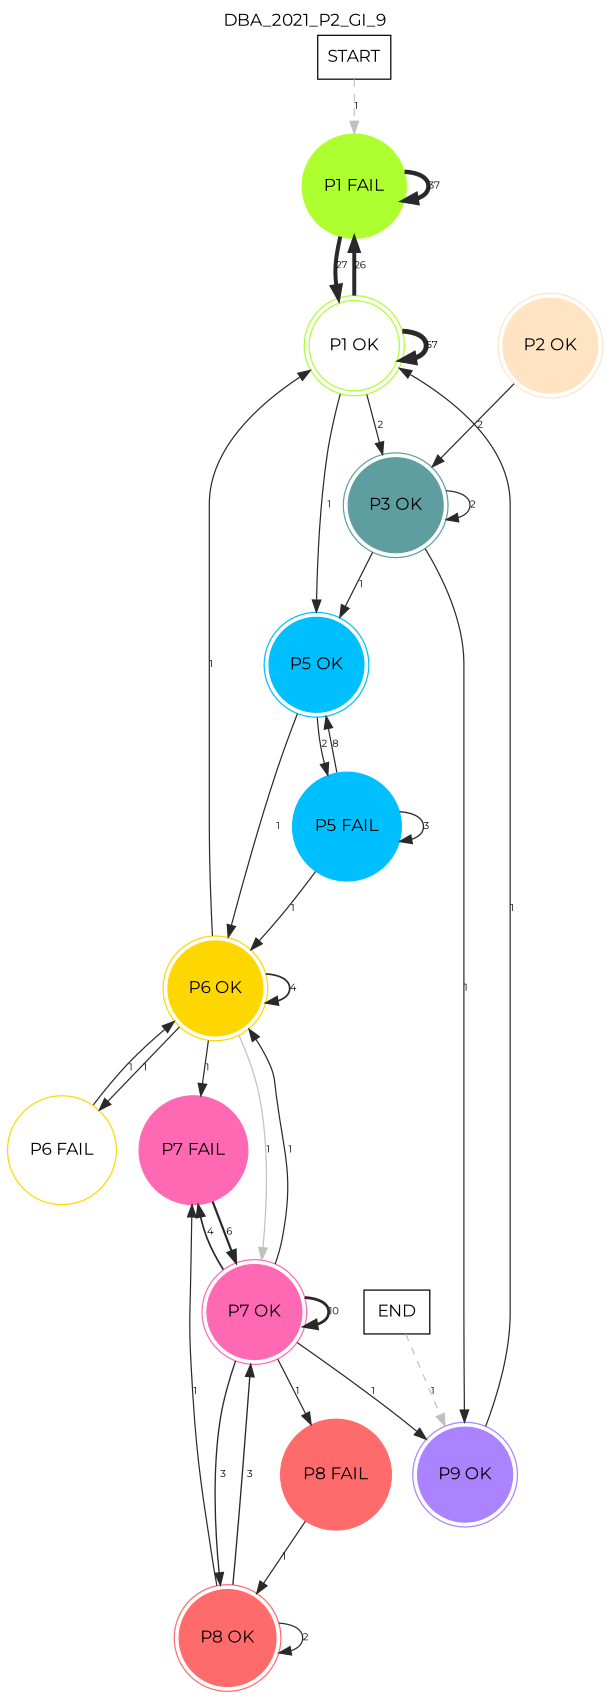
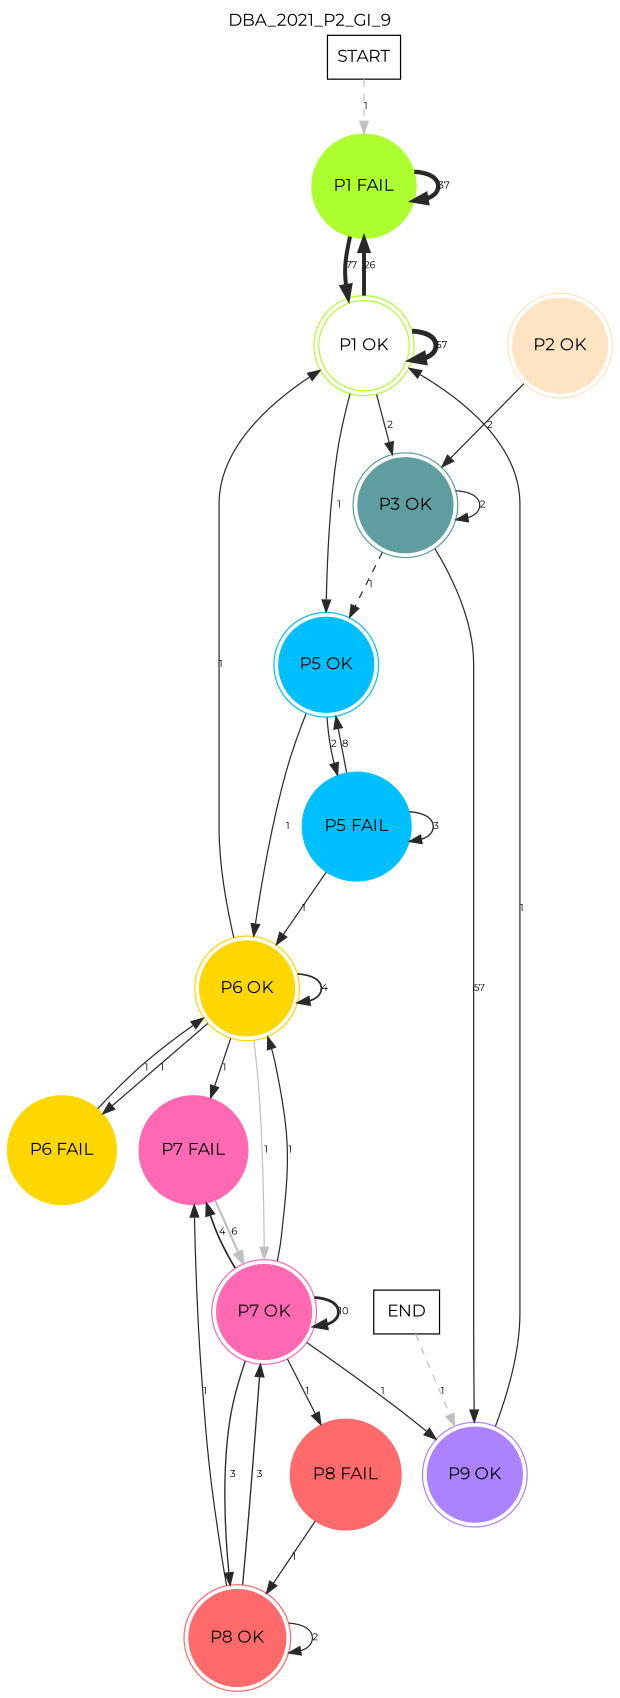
edge "P1 FAIL" -> "P1 OK": label "27" -> "77"
edge "P3 OK" -> "P5 OK": style solid -> dashed
edge "P3 OK" -> "P9 OK": label "1" -> "57"
node "P6 FAIL": fillcolor white -> gold
edge "P7 FAIL" -> "P7 OK": color grey16 -> grey
